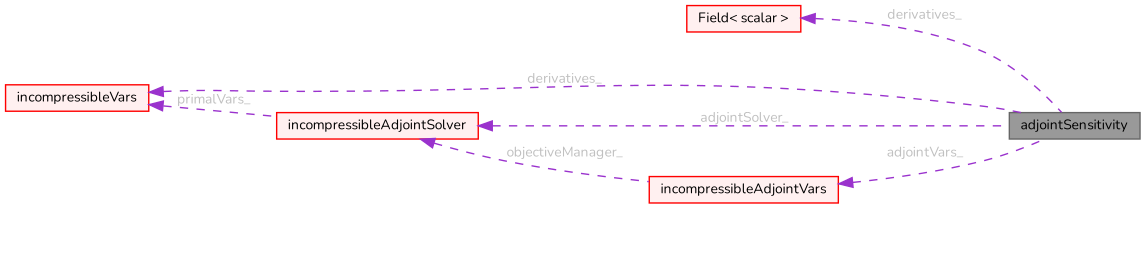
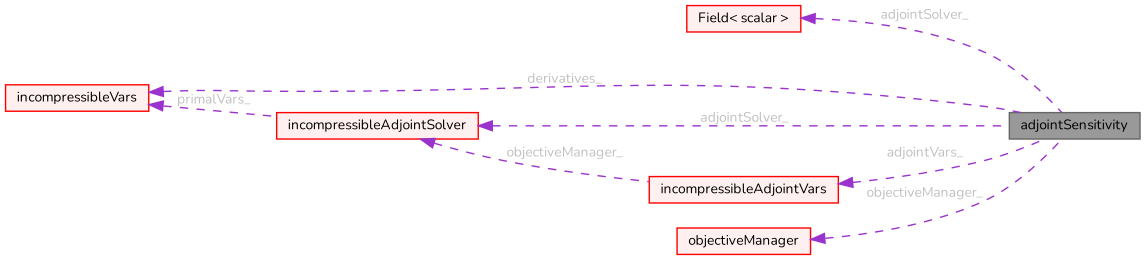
edge "adjointSensitivity" -> "Field< scalar >": label " derivatives_" -> " adjointSolver_"
node "objectiveManager": added
